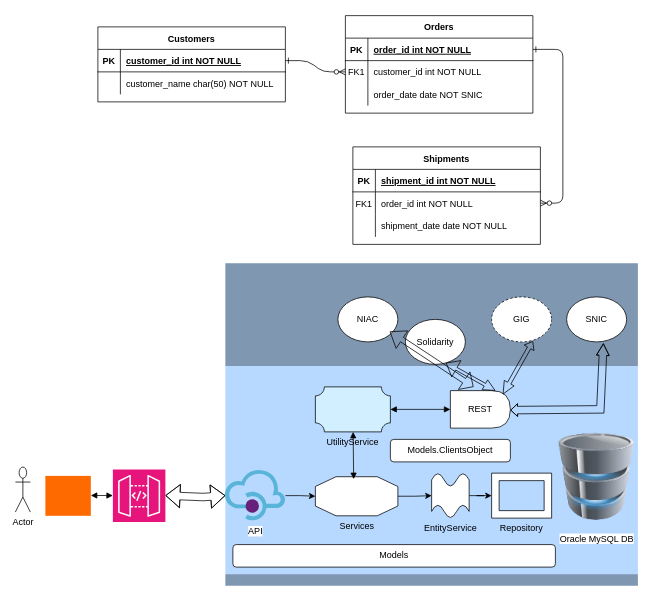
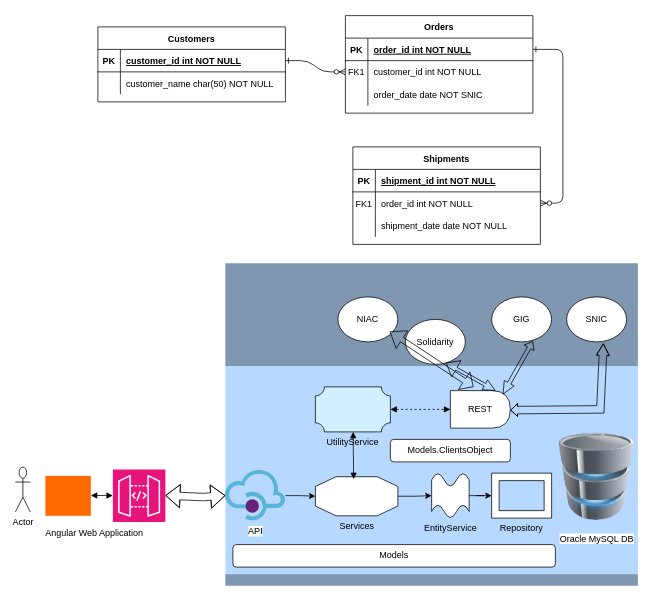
node "GIG": style dashed -> solid
edge "UtilityService" -- "REST": style solid -> dashed
node "Angular Web Application": added
